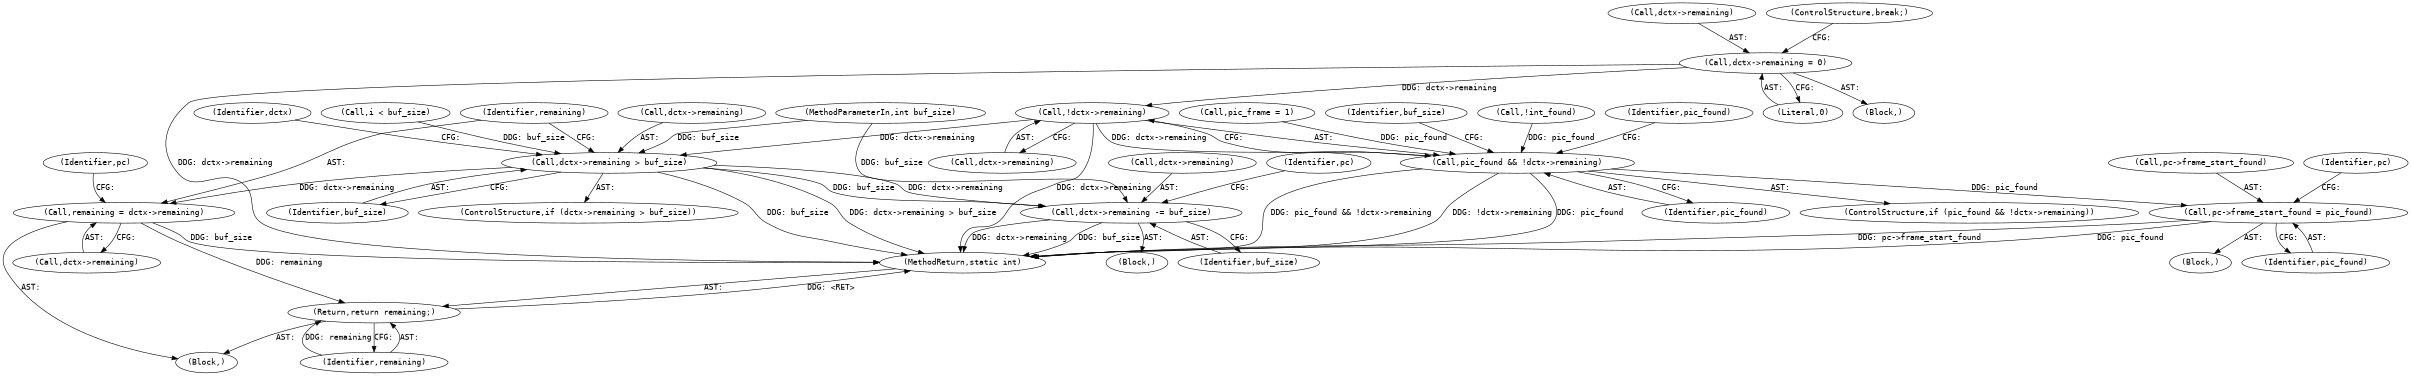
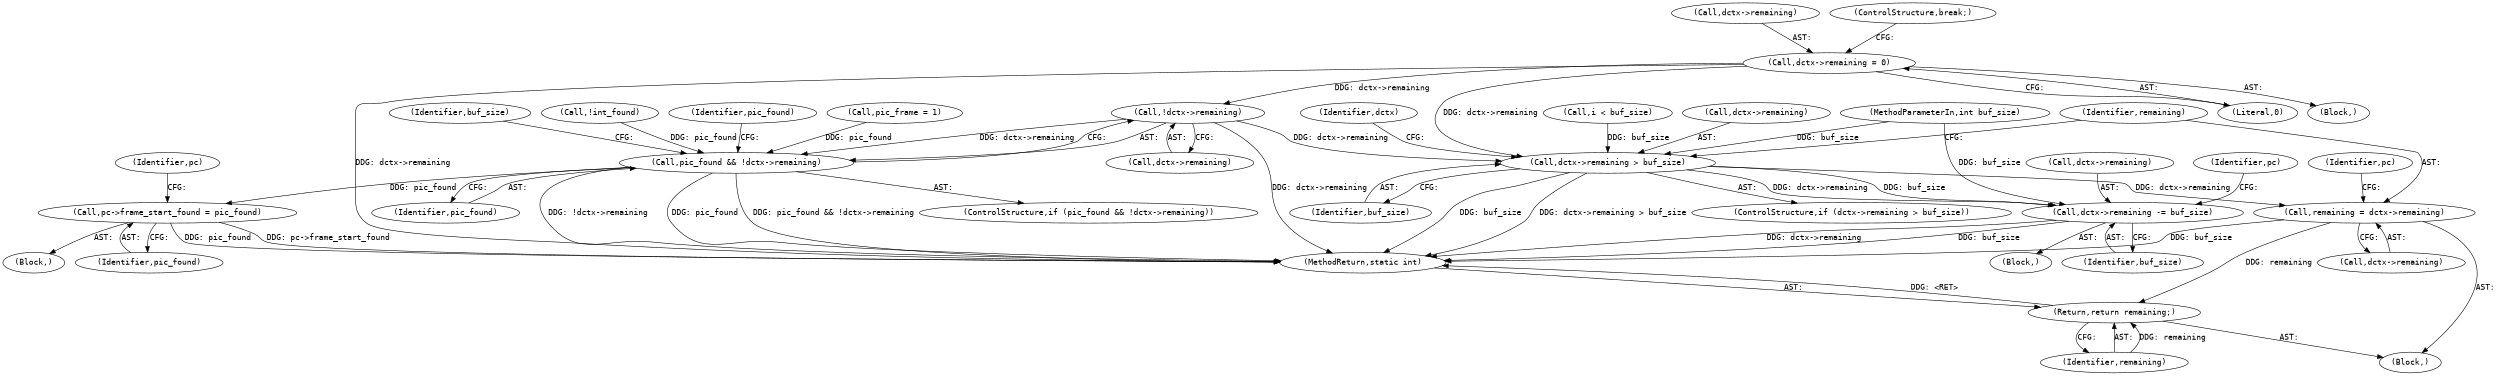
edge "(Call,dctx->remaining = 0)" -> "(Call,dctx->remaining > buf_size)": added, label "DDG: dctx->remaining"
node "(Call,pc->frame_start_found)": removed
